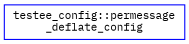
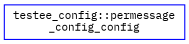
node "testee_config::permessage _deflate_config": label "testee_config::permessage _deflate_config" -> "testee_config::permessage _config_config"
